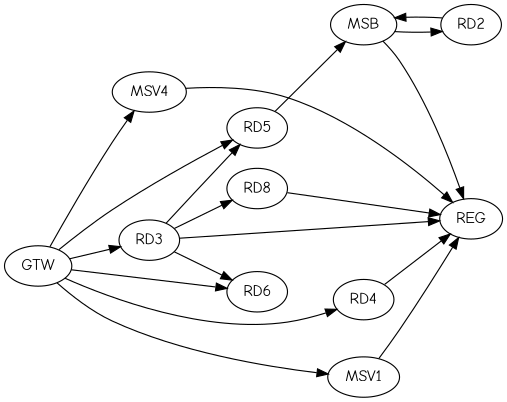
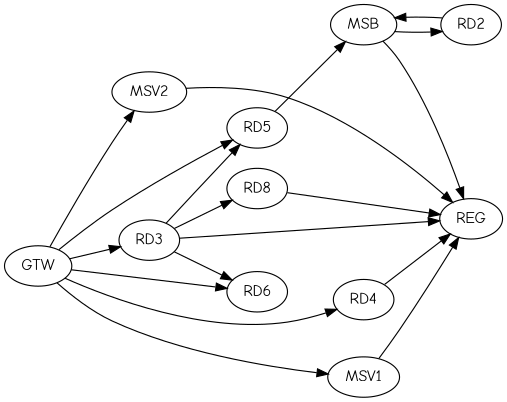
node "MSV4": label "MSV4" -> "MSV2"
